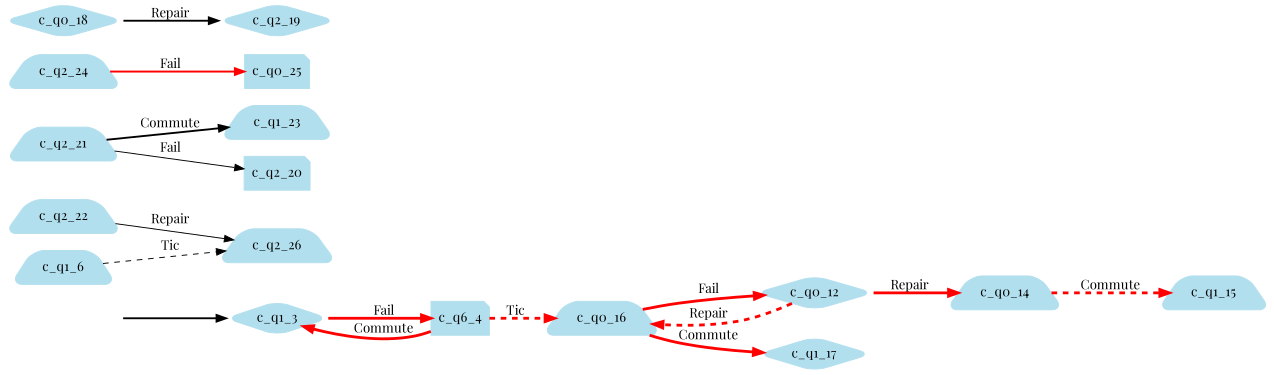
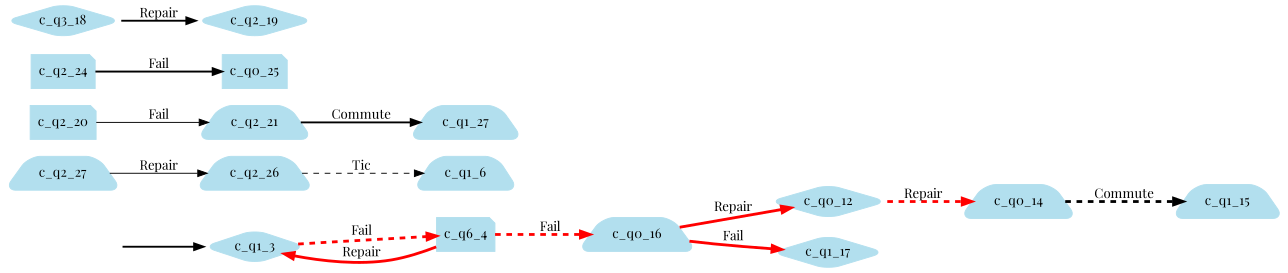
node "c_q0_18": label "c_q0_18" -> "c_q3_18"
node "c_q2_24": shape trapezium -> note
edge "c_q2_24" -> "c_q0_25": color red -> black
node "c_q1_23": label "c_q1_23" -> "c_q1_27"
edge "c_q2_21" -> "c_q2_20": reversed
node "c_q2_22": label "c_q2_22" -> "c_q2_27"
edge "c_q1_6" -> "c_q2_26": reversed
edge "c_q0_16" -> "c_q0_12": label "Fail" -> "Repair"
edge "c_q0_12" -> "c_q0_14": style bold -> dashed
edge "c_q0_14" -> "c_q1_15": color red -> black
edge "c_q6_4" -> "c_q0_16": label "Tic" -> "Fail"
edge "c_q1_3" -> "c_q6_4": style bold -> dashed
edge "c_q0_12" -> "c_q0_16": removed, label "Repair"
edge "c_q6_4" -> "c_q1_3": label "Commute" -> "Repair"
edge "c_q0_16" -> "c_q1_17": label "Commute" -> "Fail"
